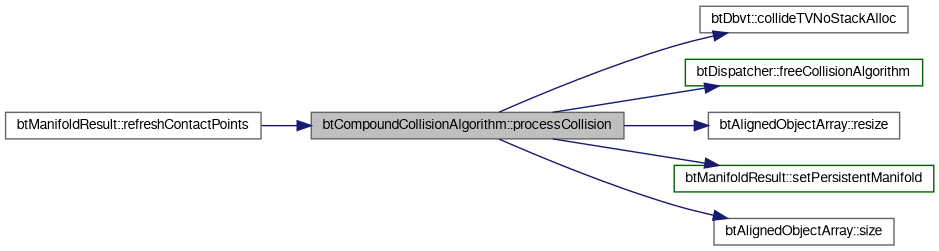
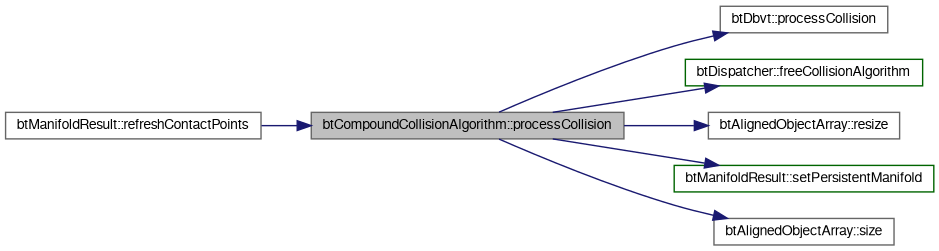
node "btDbvt::collideTVNoStackAlloc": label "btDbvt::collideTVNoStackAlloc" -> "btDbvt::processCollision"
